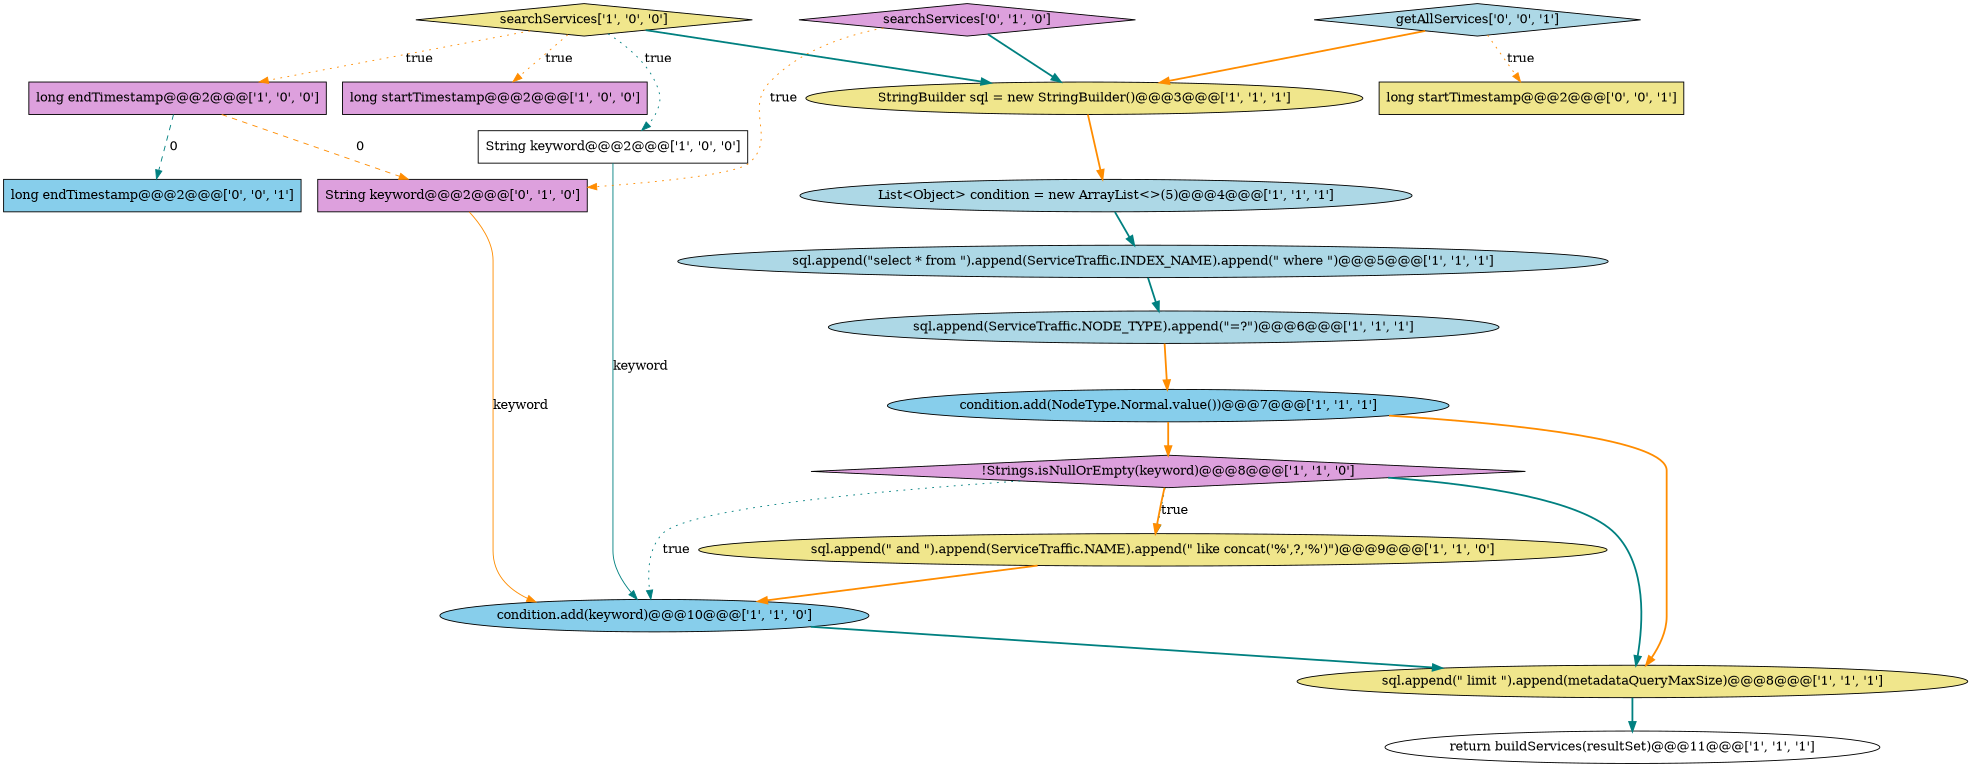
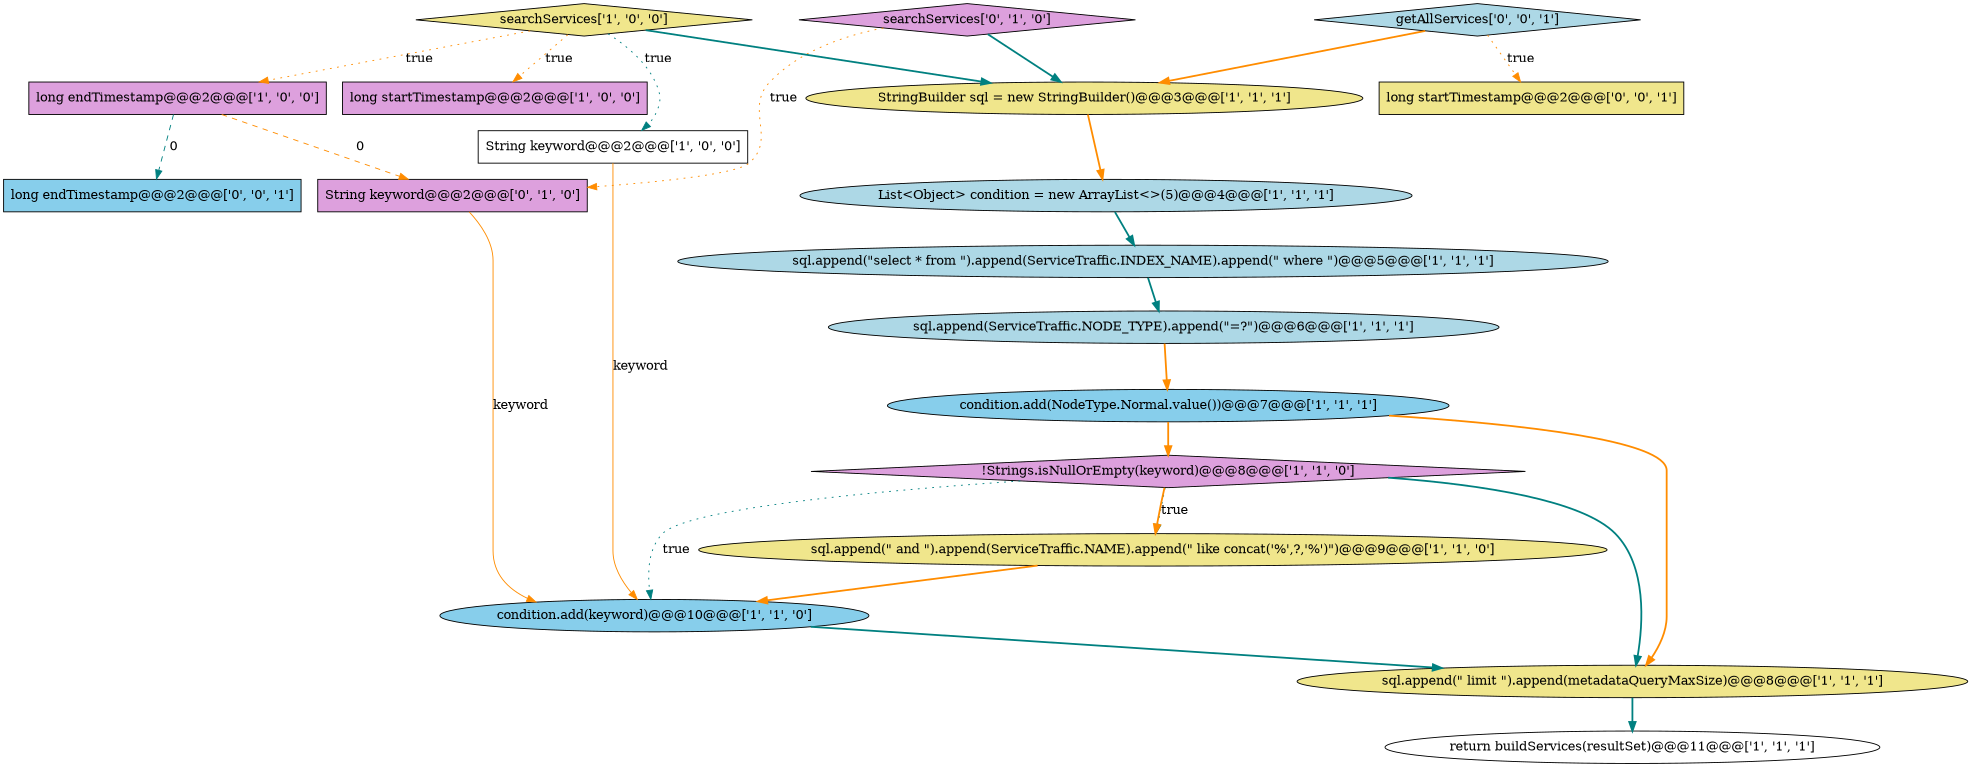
edge "String keyword@@@2@@@['1', '0', '0']" -> "condition.add(keyword)@@@10@@@['1', '1', '0']": color teal -> darkorange
